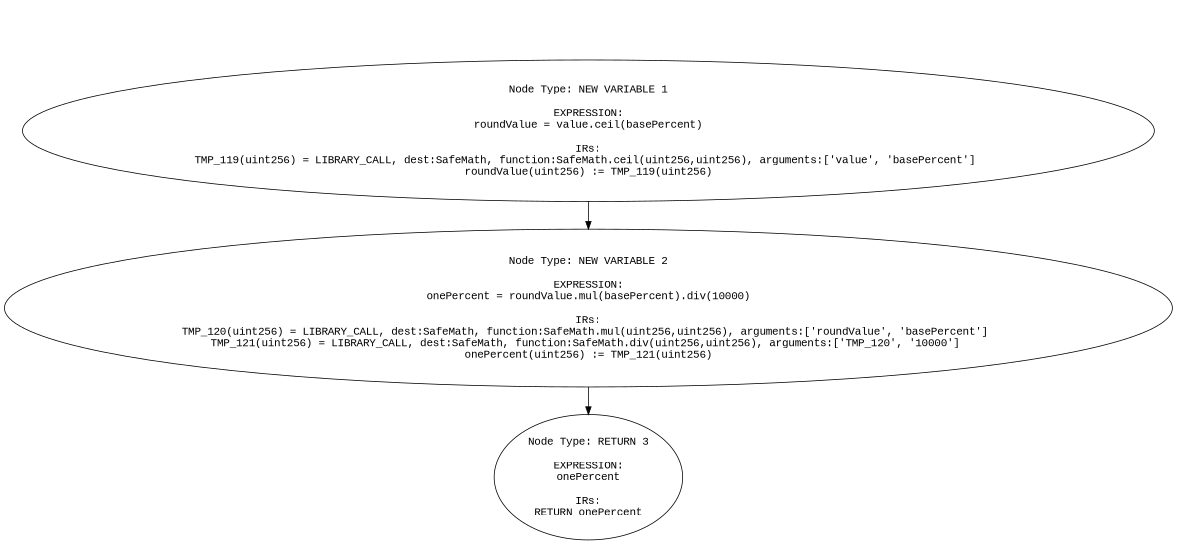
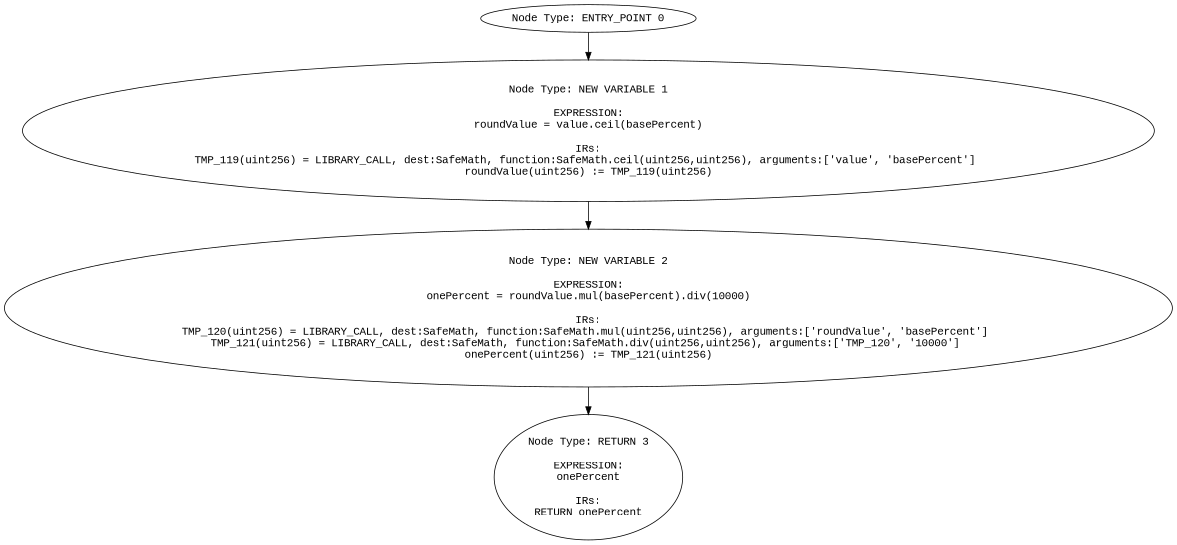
node "Node Type: ENTRY_POINT 0": added
